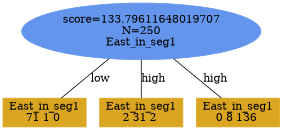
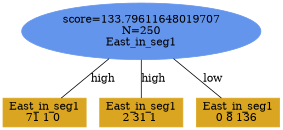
edge "score=133.79611648019707 N=250 East_in_seg1" -- "East_in_seg1 71 1 0": label "low" -> "high"
edge "score=133.79611648019707 N=250 East_in_seg1" -- "East_in_seg1 0 8 136": label "high" -> "low"
node "East_in_seg1 2 31 2": label "East_in_seg1 2 31 2" -> "East_in_seg1 2 31 1"
